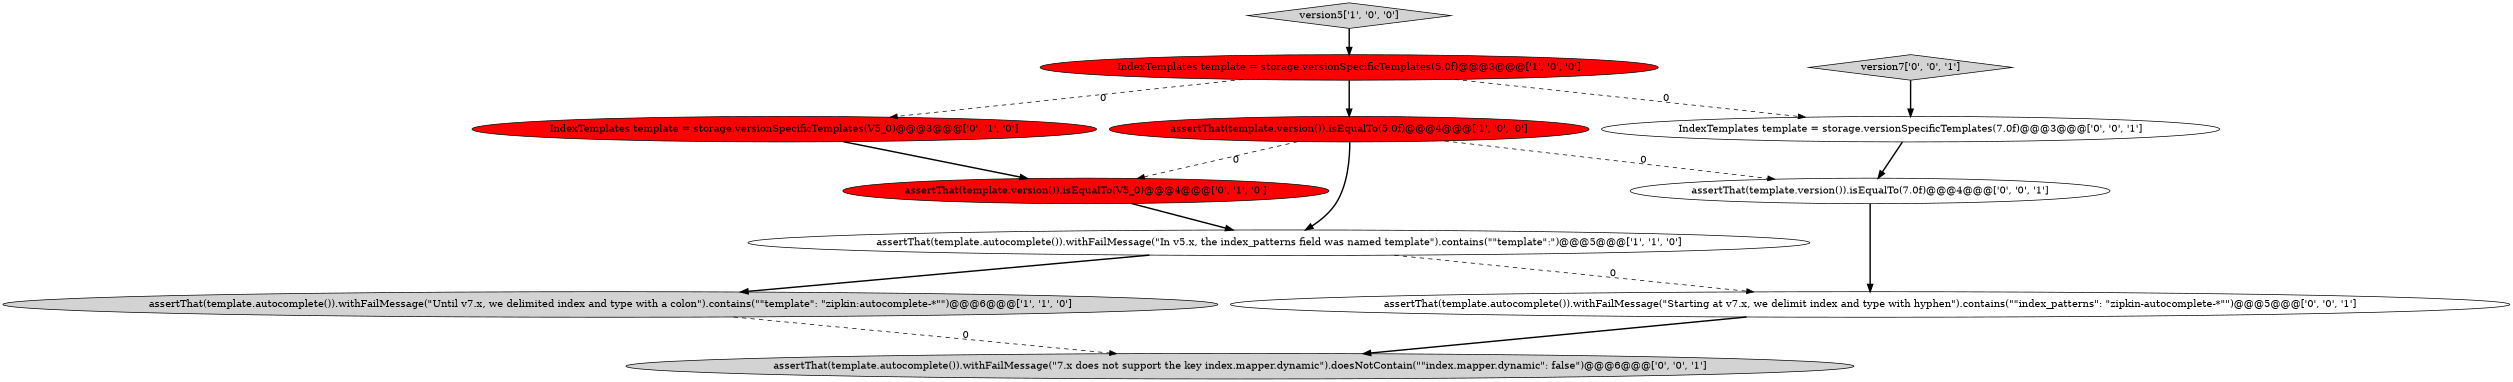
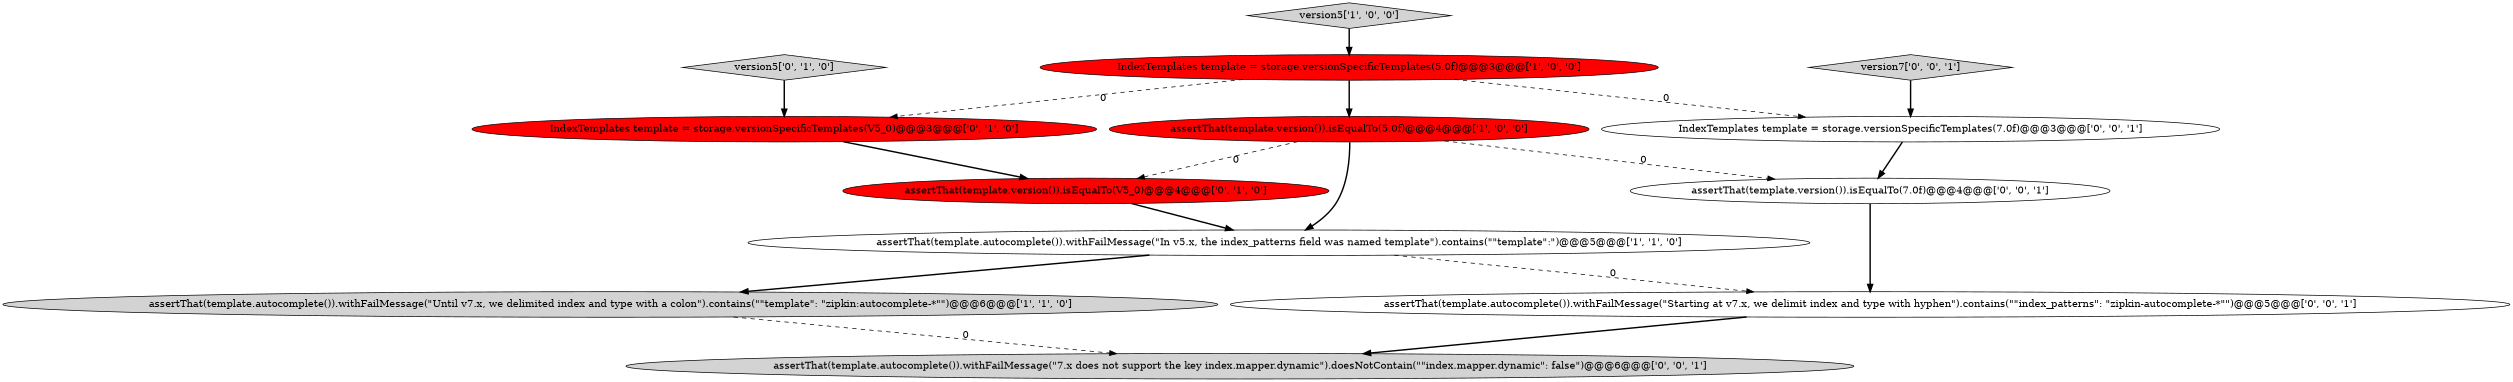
node "version5['0', '1', '0']": added
